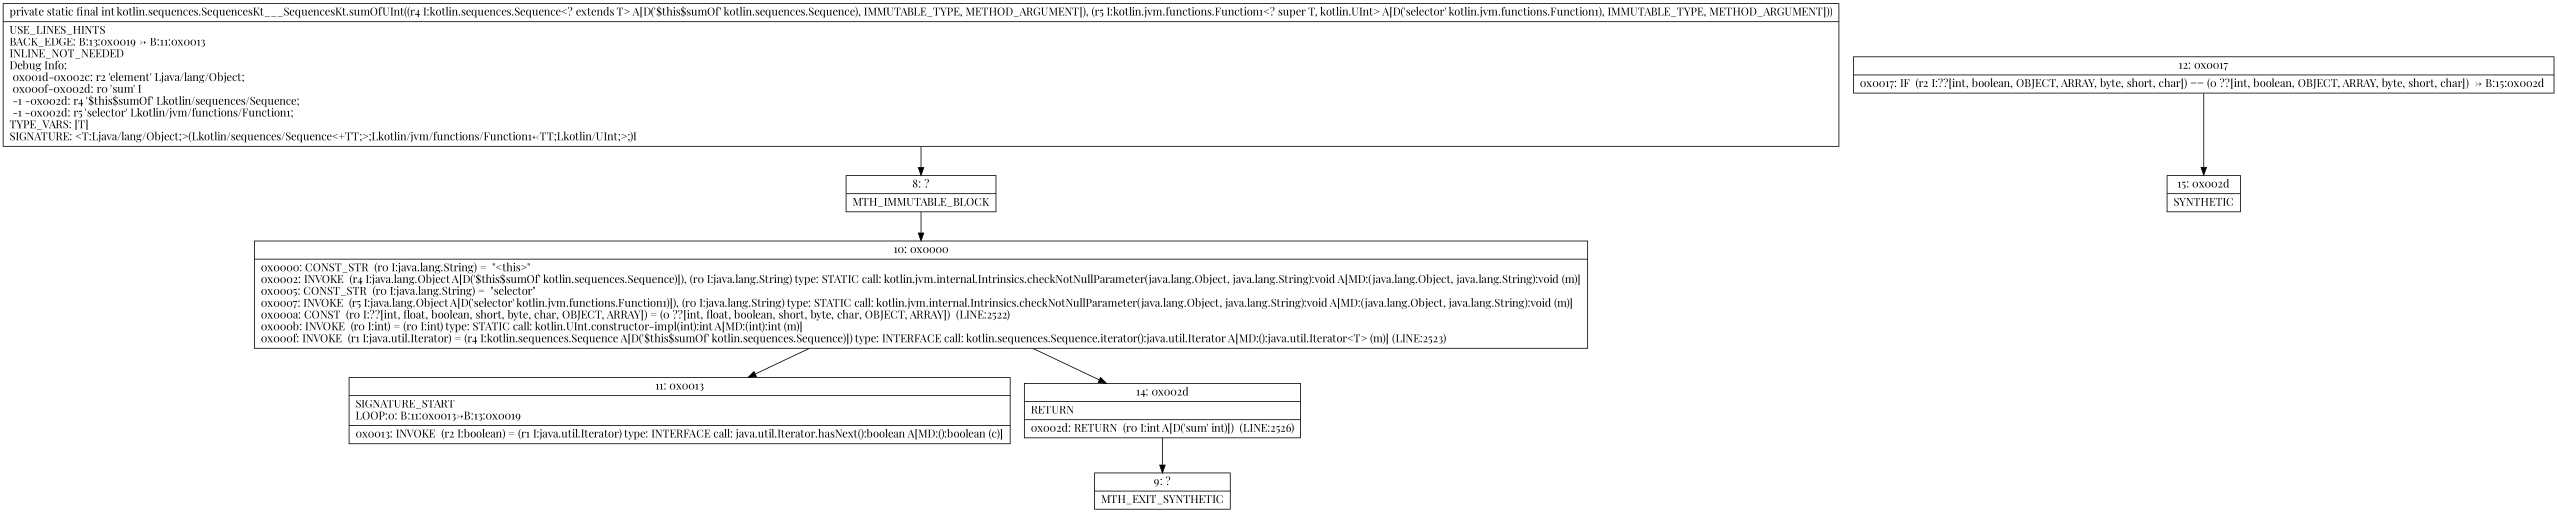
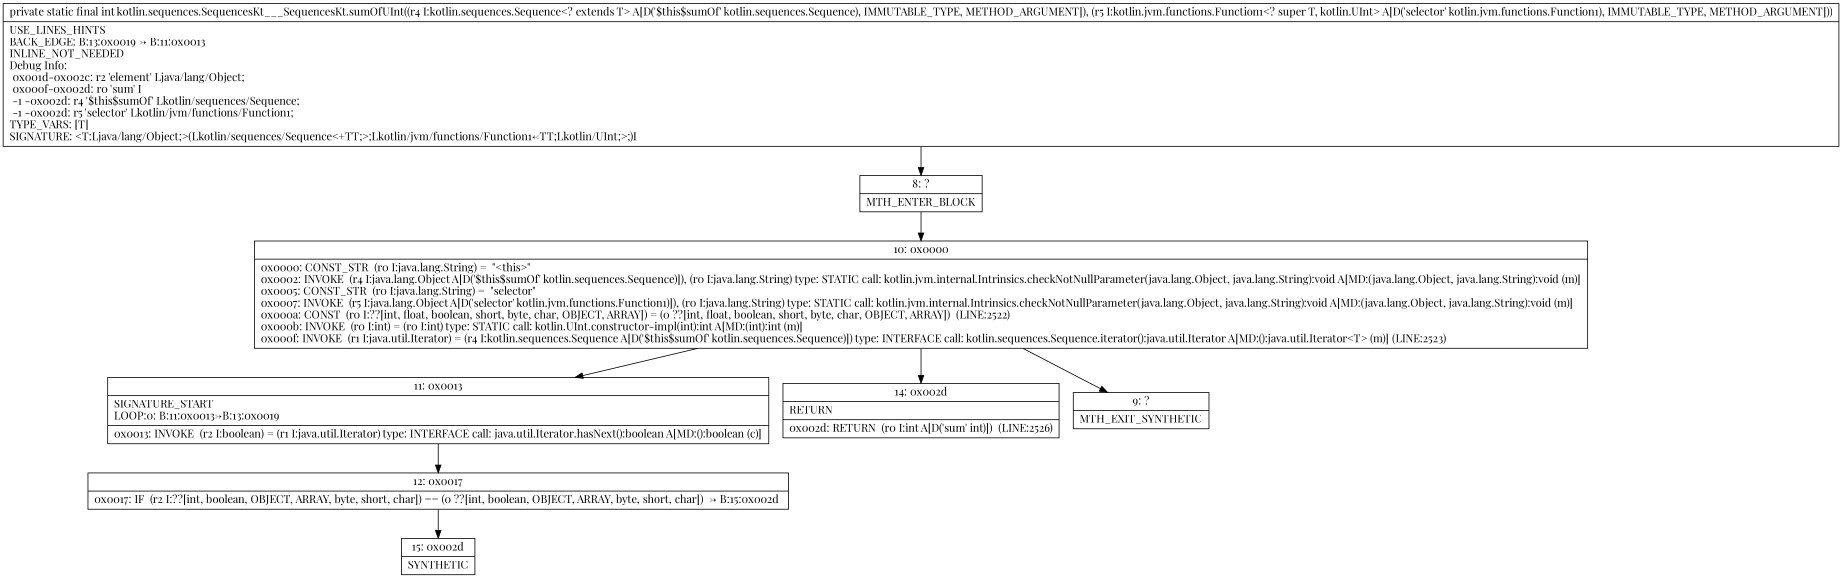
node "8: ?": text "MTH_IMMUTABLE_BLOCK" -> "MTH_ENTER_BLOCK"
edge "14: 0x002d" -> "9: ?": now "10: 0x0000" -> "9: ?"
edge "11: 0x0013" -> "12: 0x0017": added
